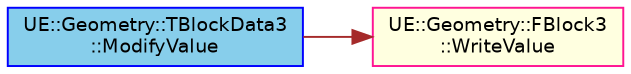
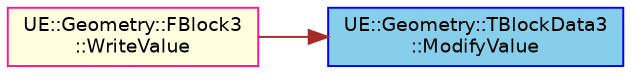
edge "UE::Geometry::TBlockData3 ::ModifyValue" -> "UE::Geometry::FBlock3 ::WriteValue": reversed
